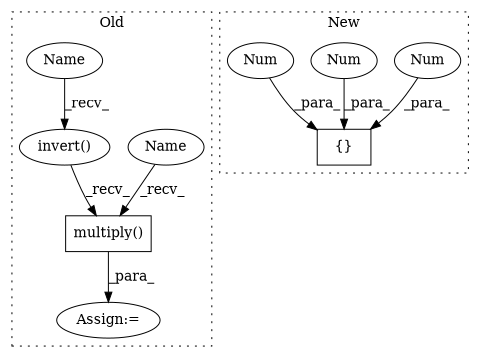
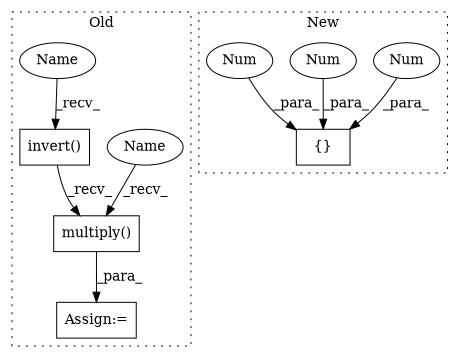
node "invert()": shape ellipse -> box
node "Assign:=": shape ellipse -> box
